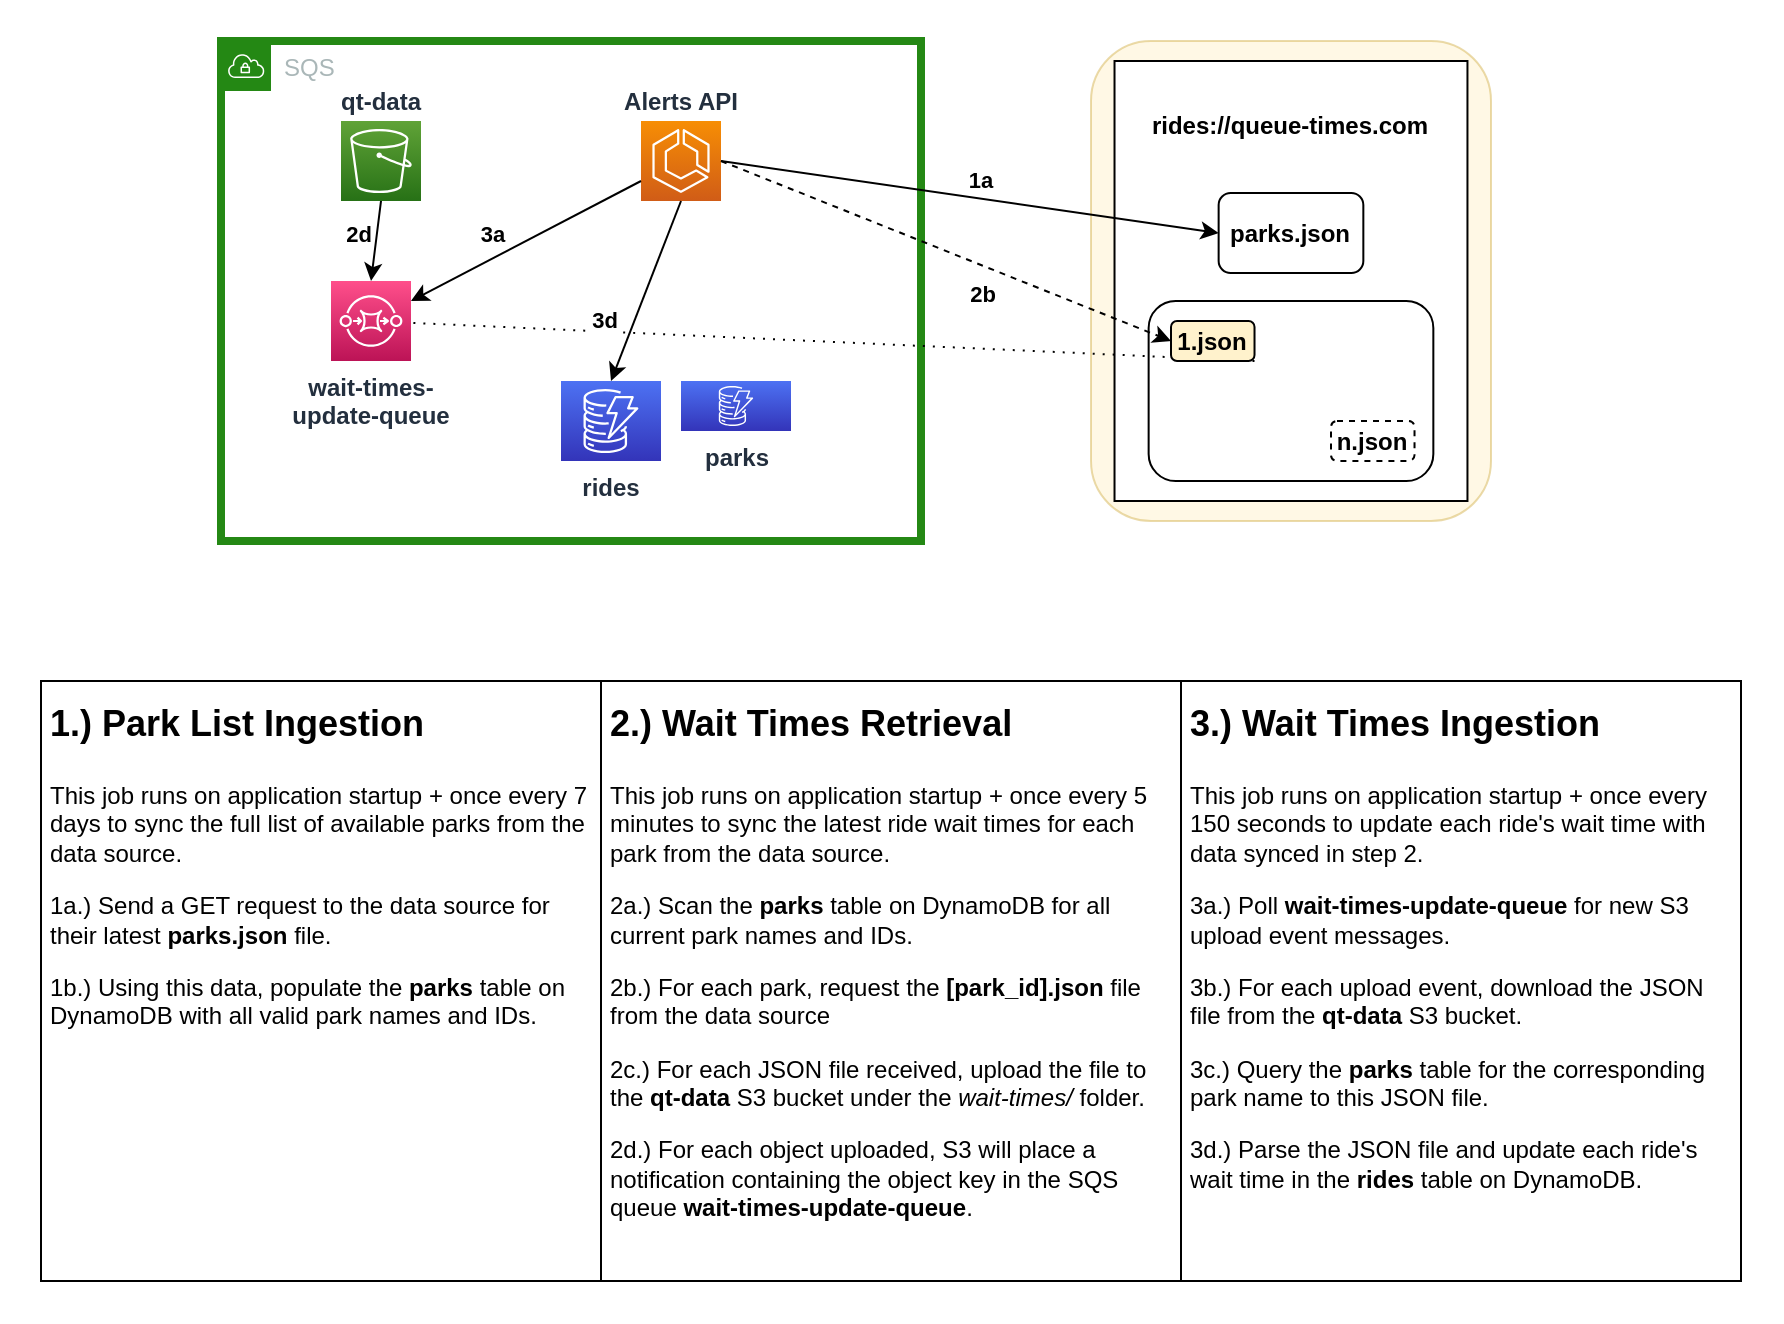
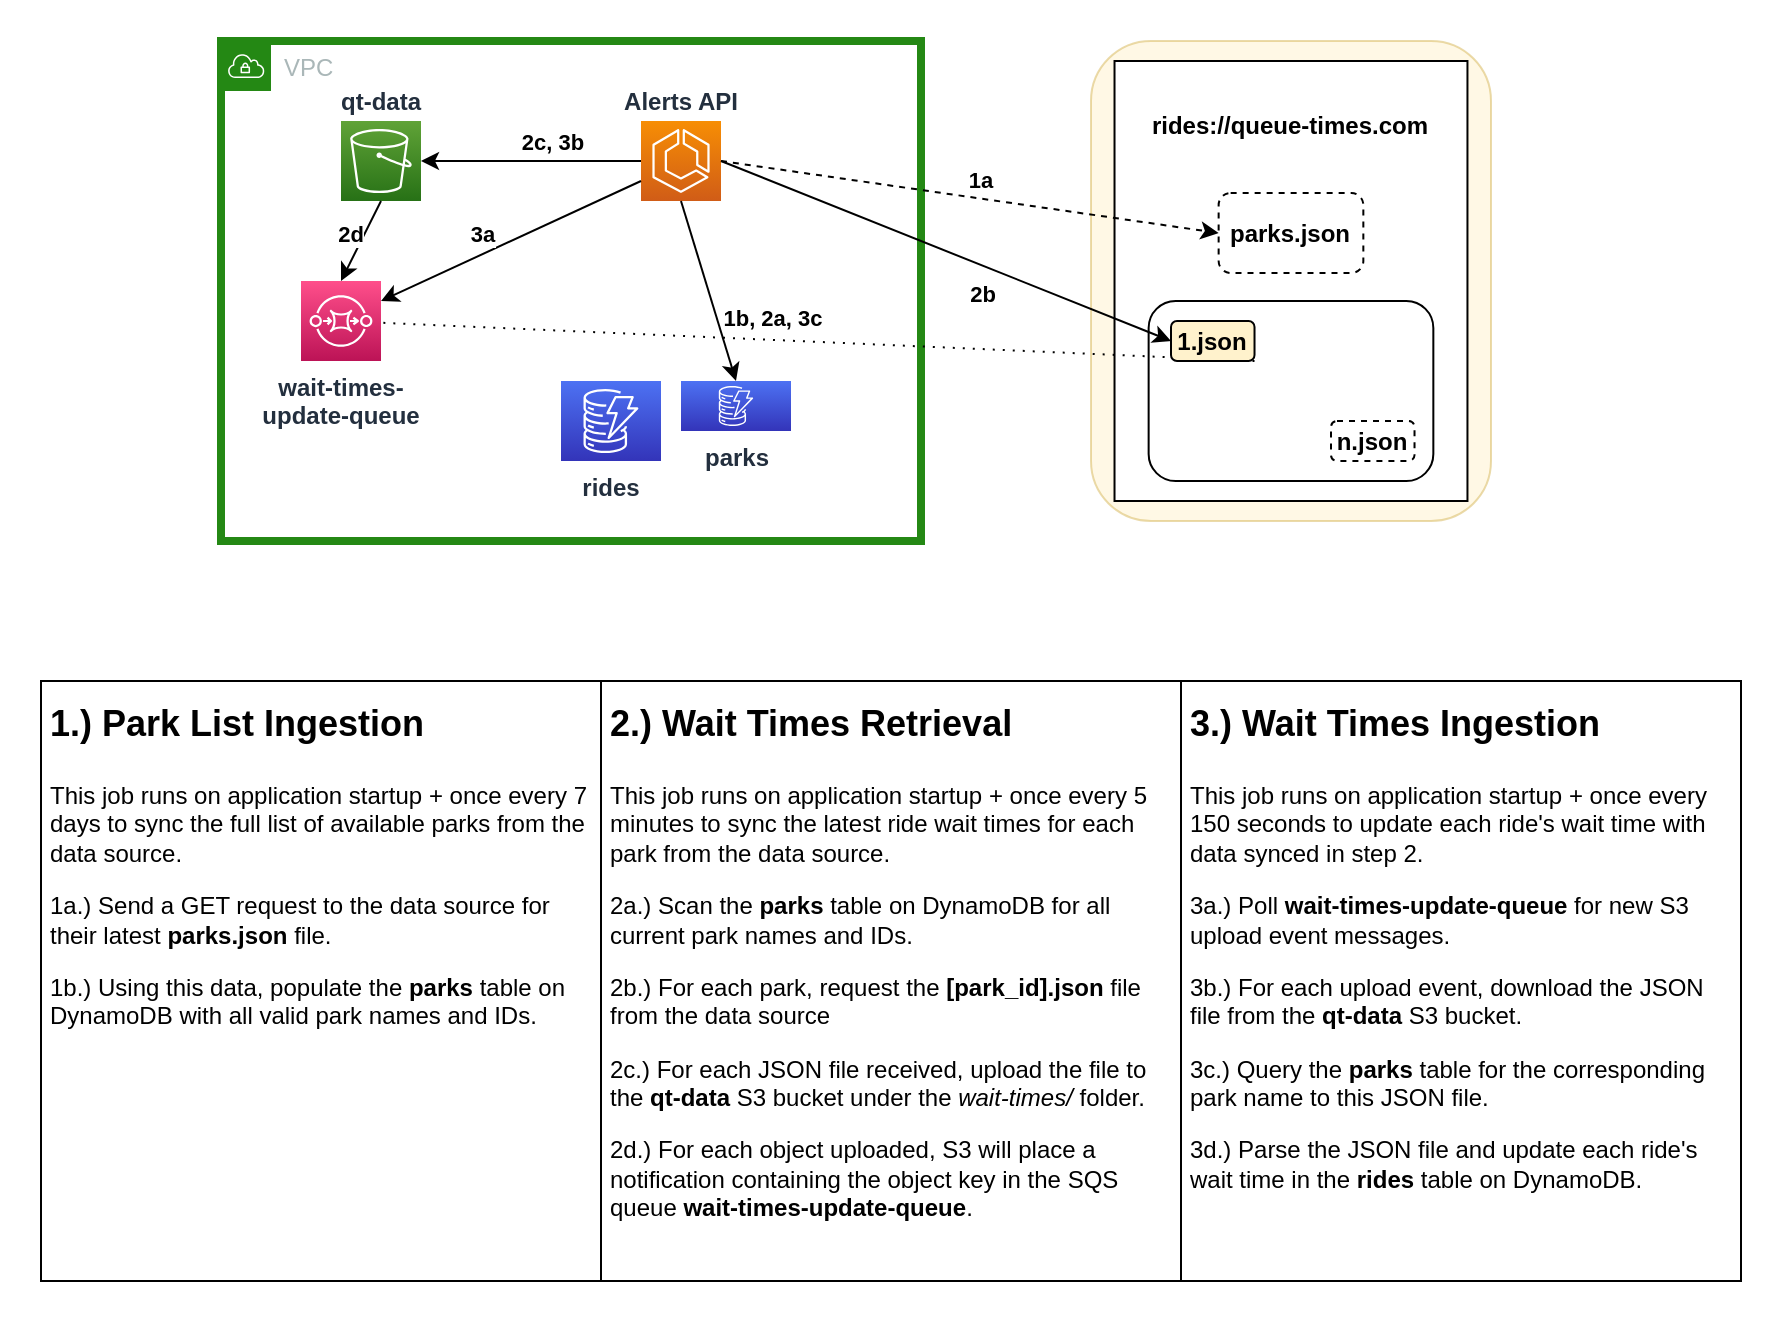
node "SQS": label "SQS" -> "VPC"
edge "Alerts API" -> "qt-data": added, label "2c, 3b"
edge "Alerts API" -> "parks.json": style solid -> dashed
node "parks.json": style solid -> dashed
edge "Alerts API" -> "1.json": style dashed -> solid
edge "Alerts API" -> "rides": removed, label "3d"
edge "Alerts API" -> "parks": added, label "1b, 2a, 3c"
node "wait-times- update-queue": moved (371, 321) -> (341, 321)
